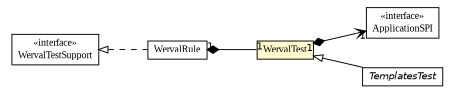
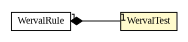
node "ApplicationSPI": removed
node "WervalTestSupport": removed
node "TemplatesTest": removed
